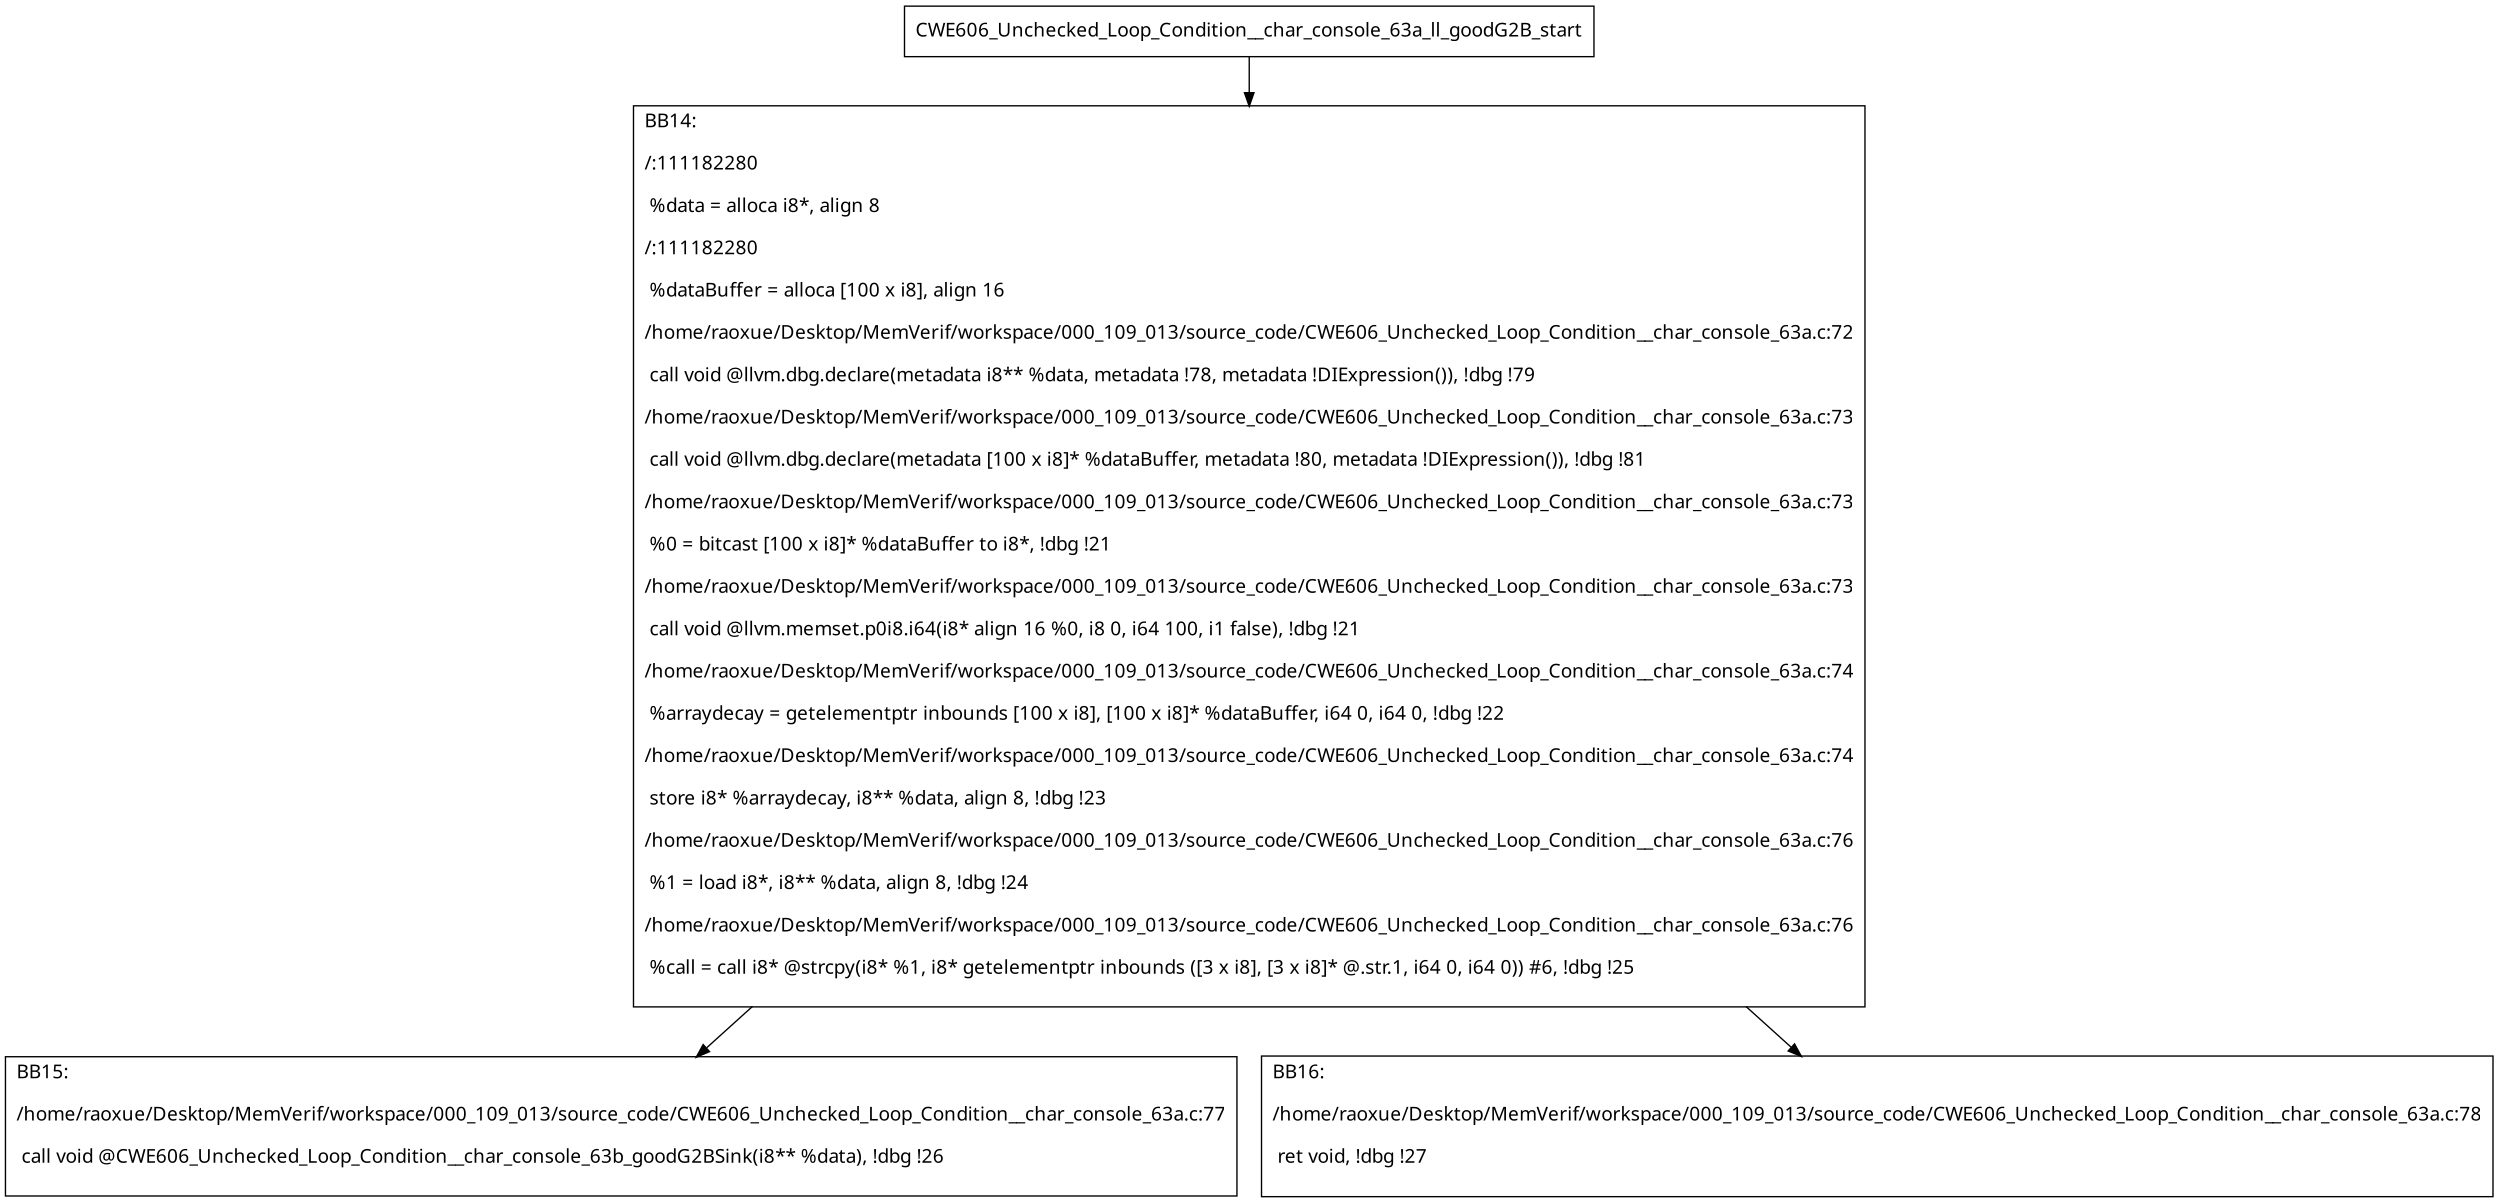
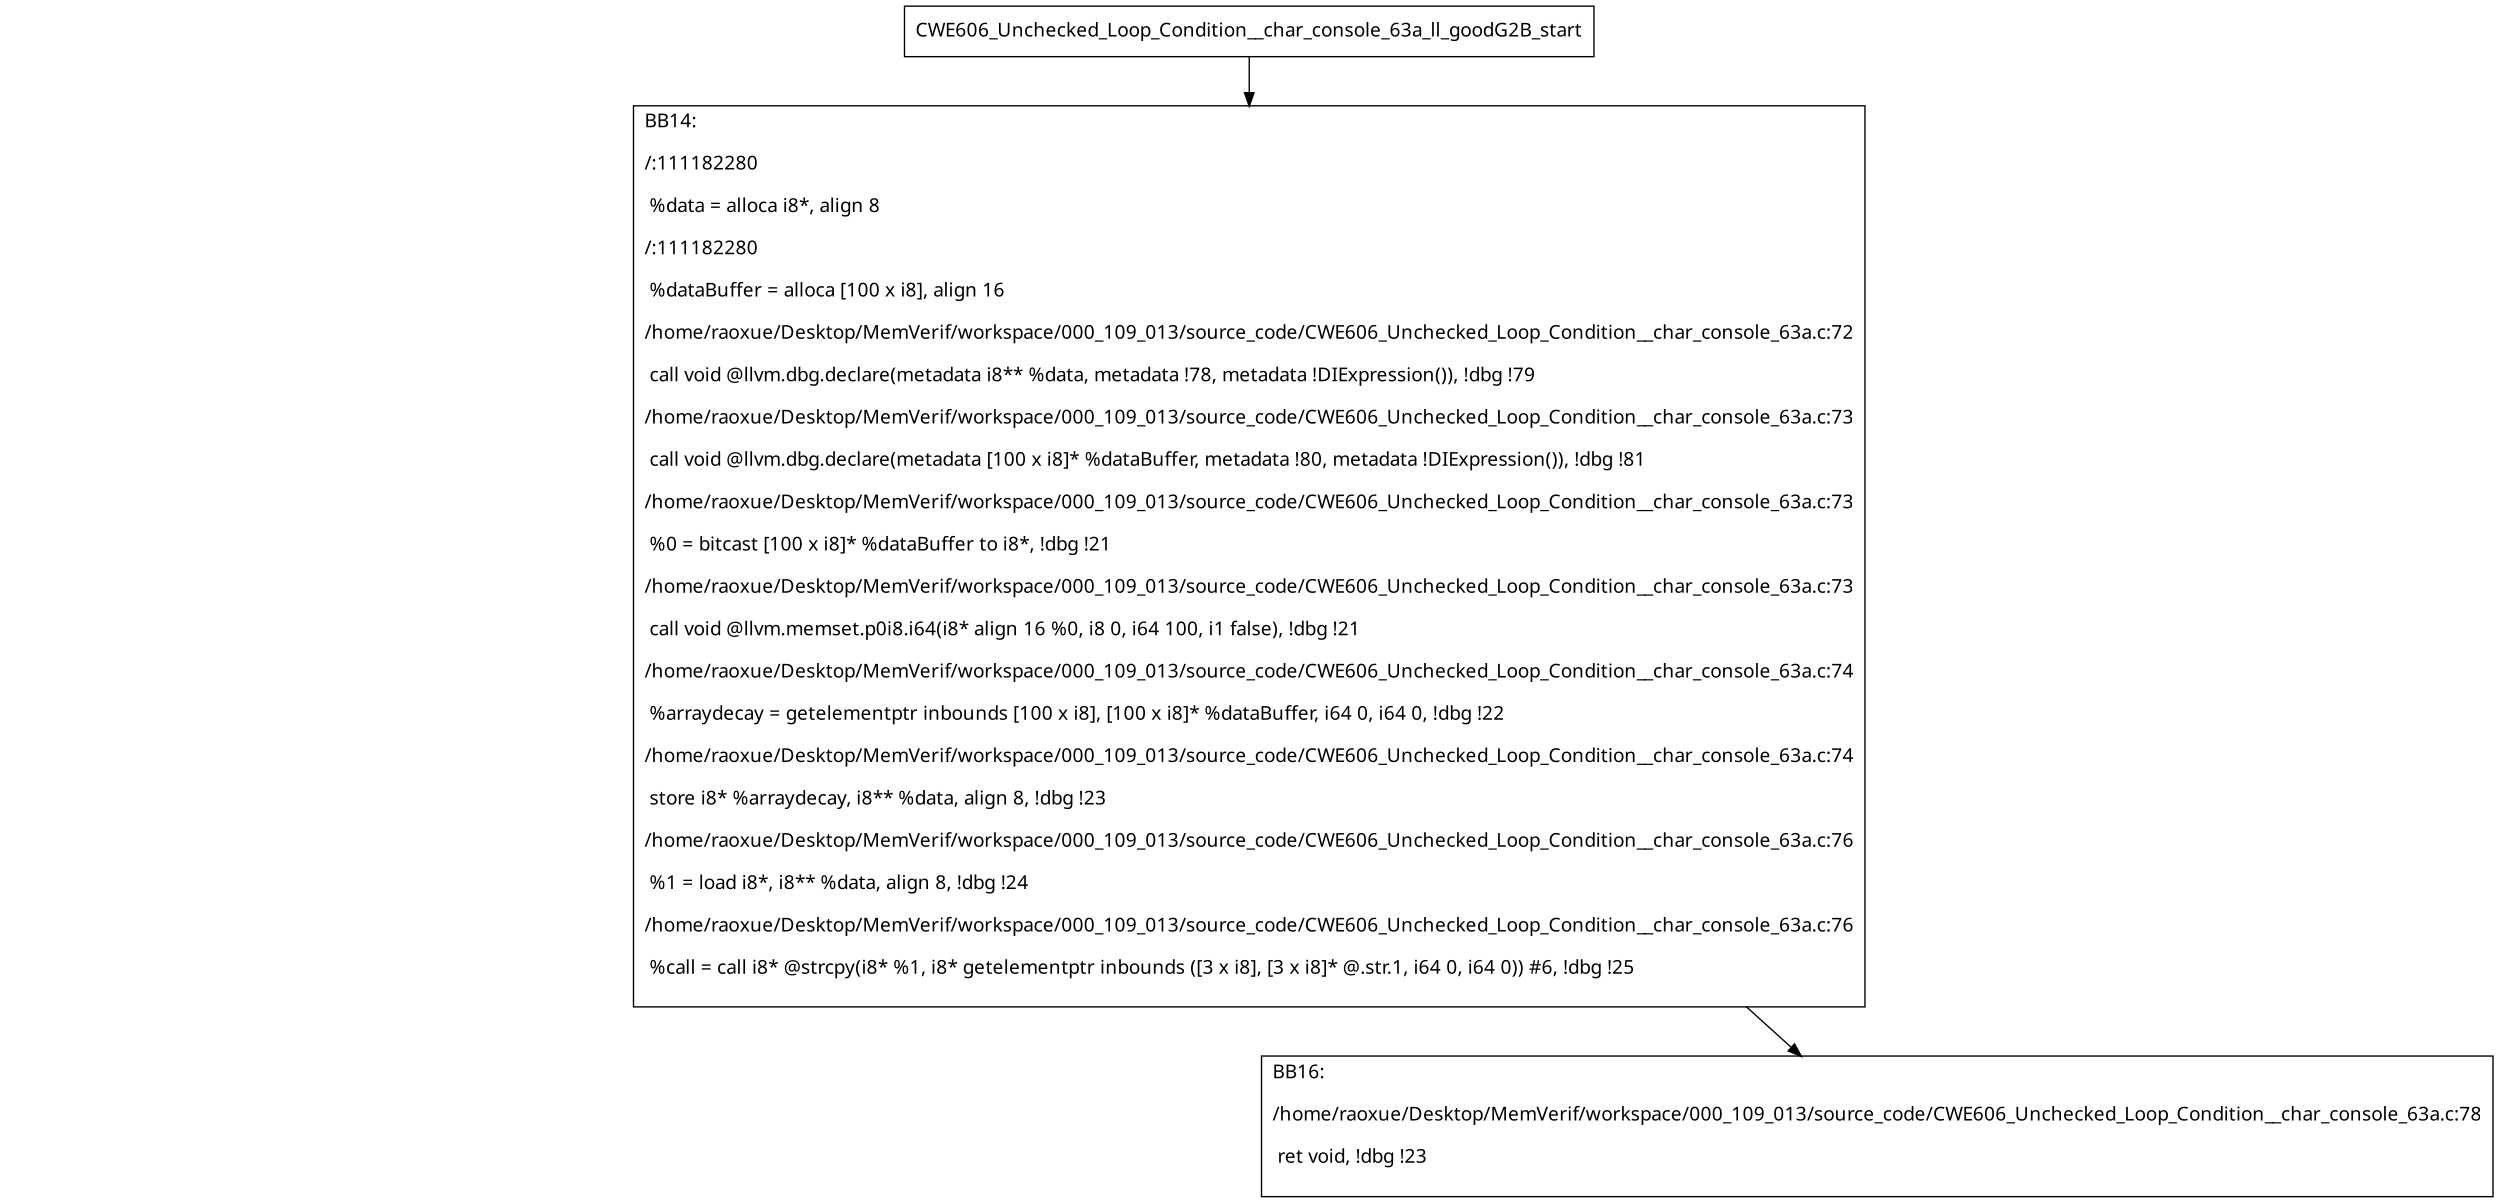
node "BB15:": removed
node "BB16:": text "ret void, !dbg !27" -> "ret void, !dbg !23"
